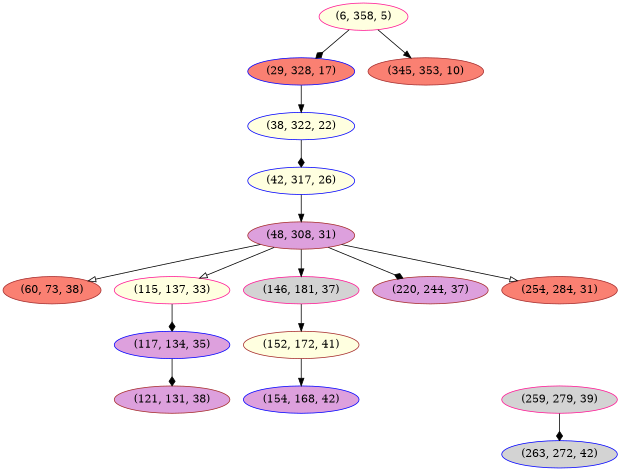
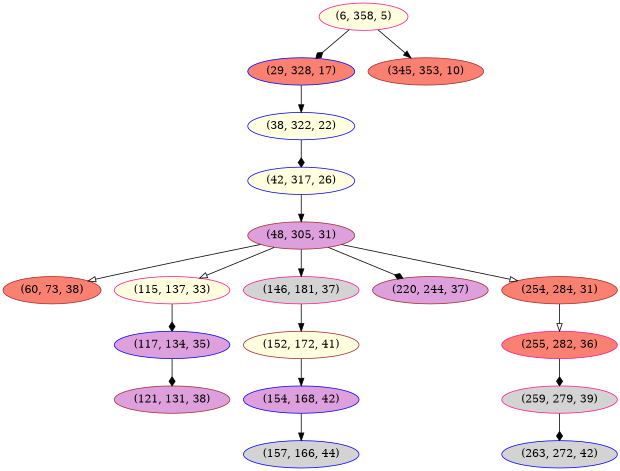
node "(48, 308, 31)": label "(48, 308, 31)" -> "(48, 305, 31)"
node "(255, 282, 36)": added
node "(157, 166, 44)": added
